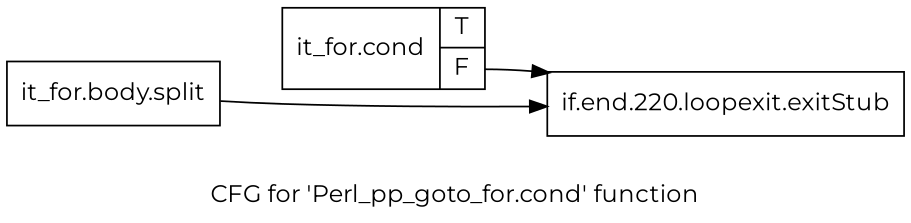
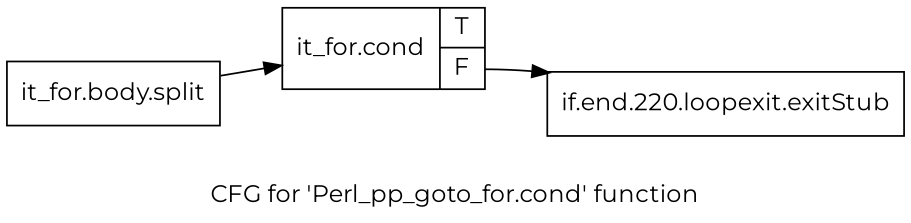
edge "it_for.body.split" -> "if.end.220.loopexit.exitStub": now "it_for.body.split" -> "it_for.cond"
